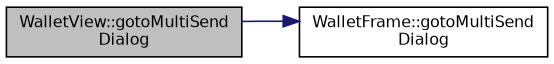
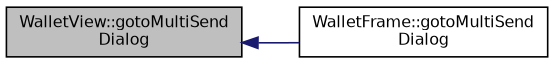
edge "WalletView::gotoMultiSend Dialog" -> "WalletFrame::gotoMultiSend Dialog": reversed
